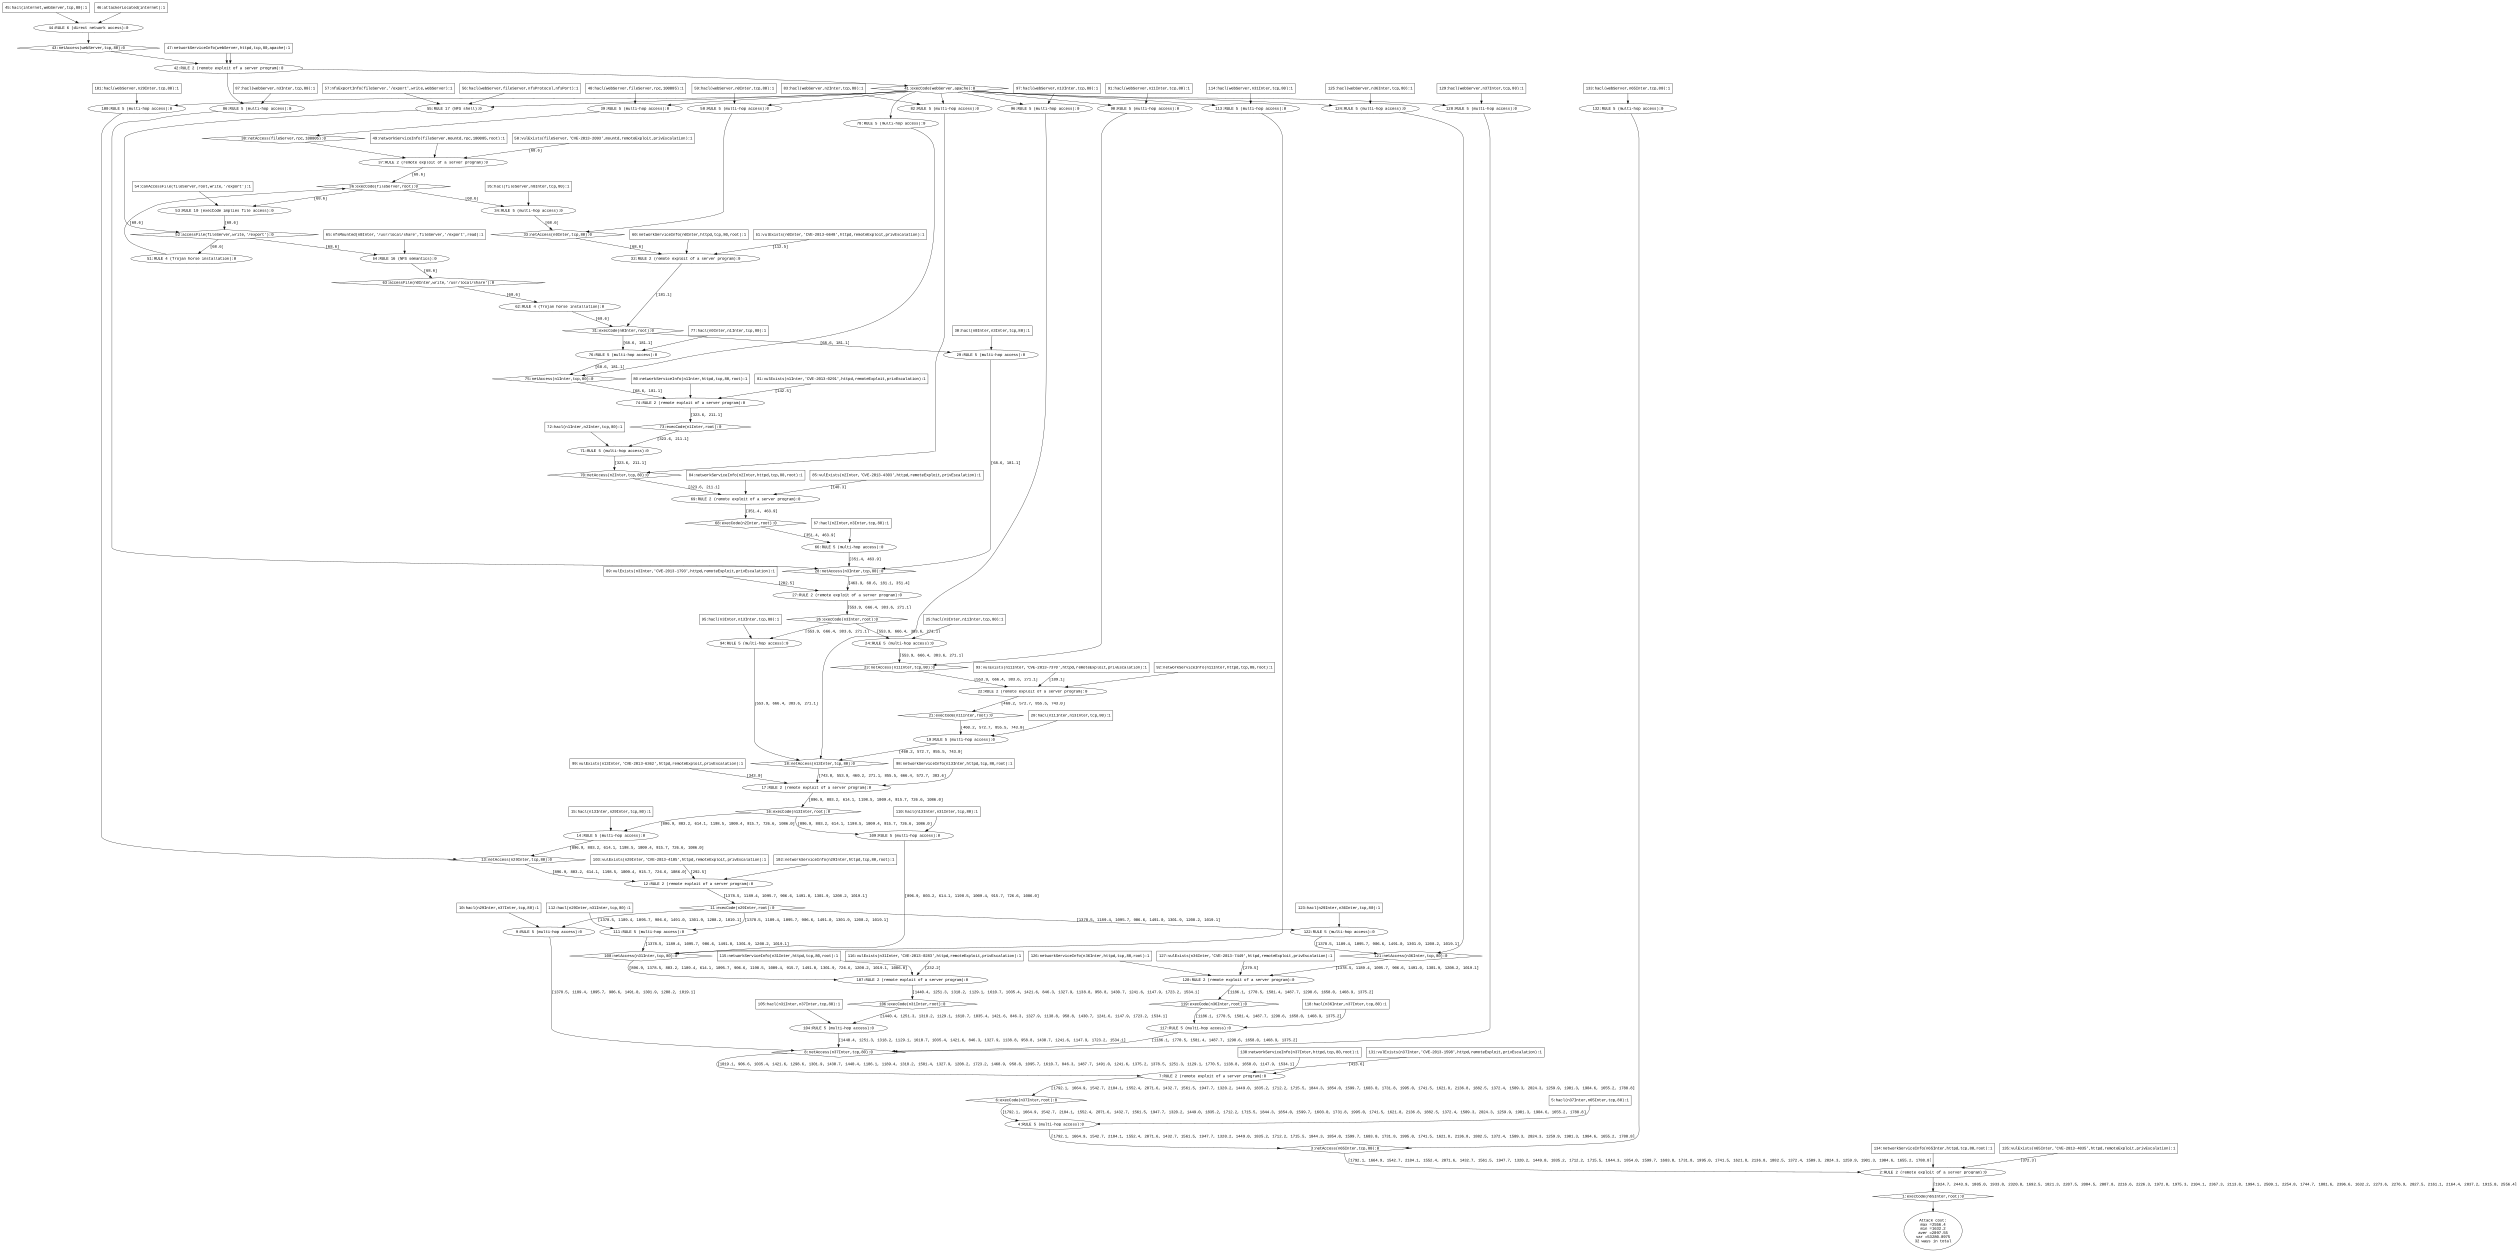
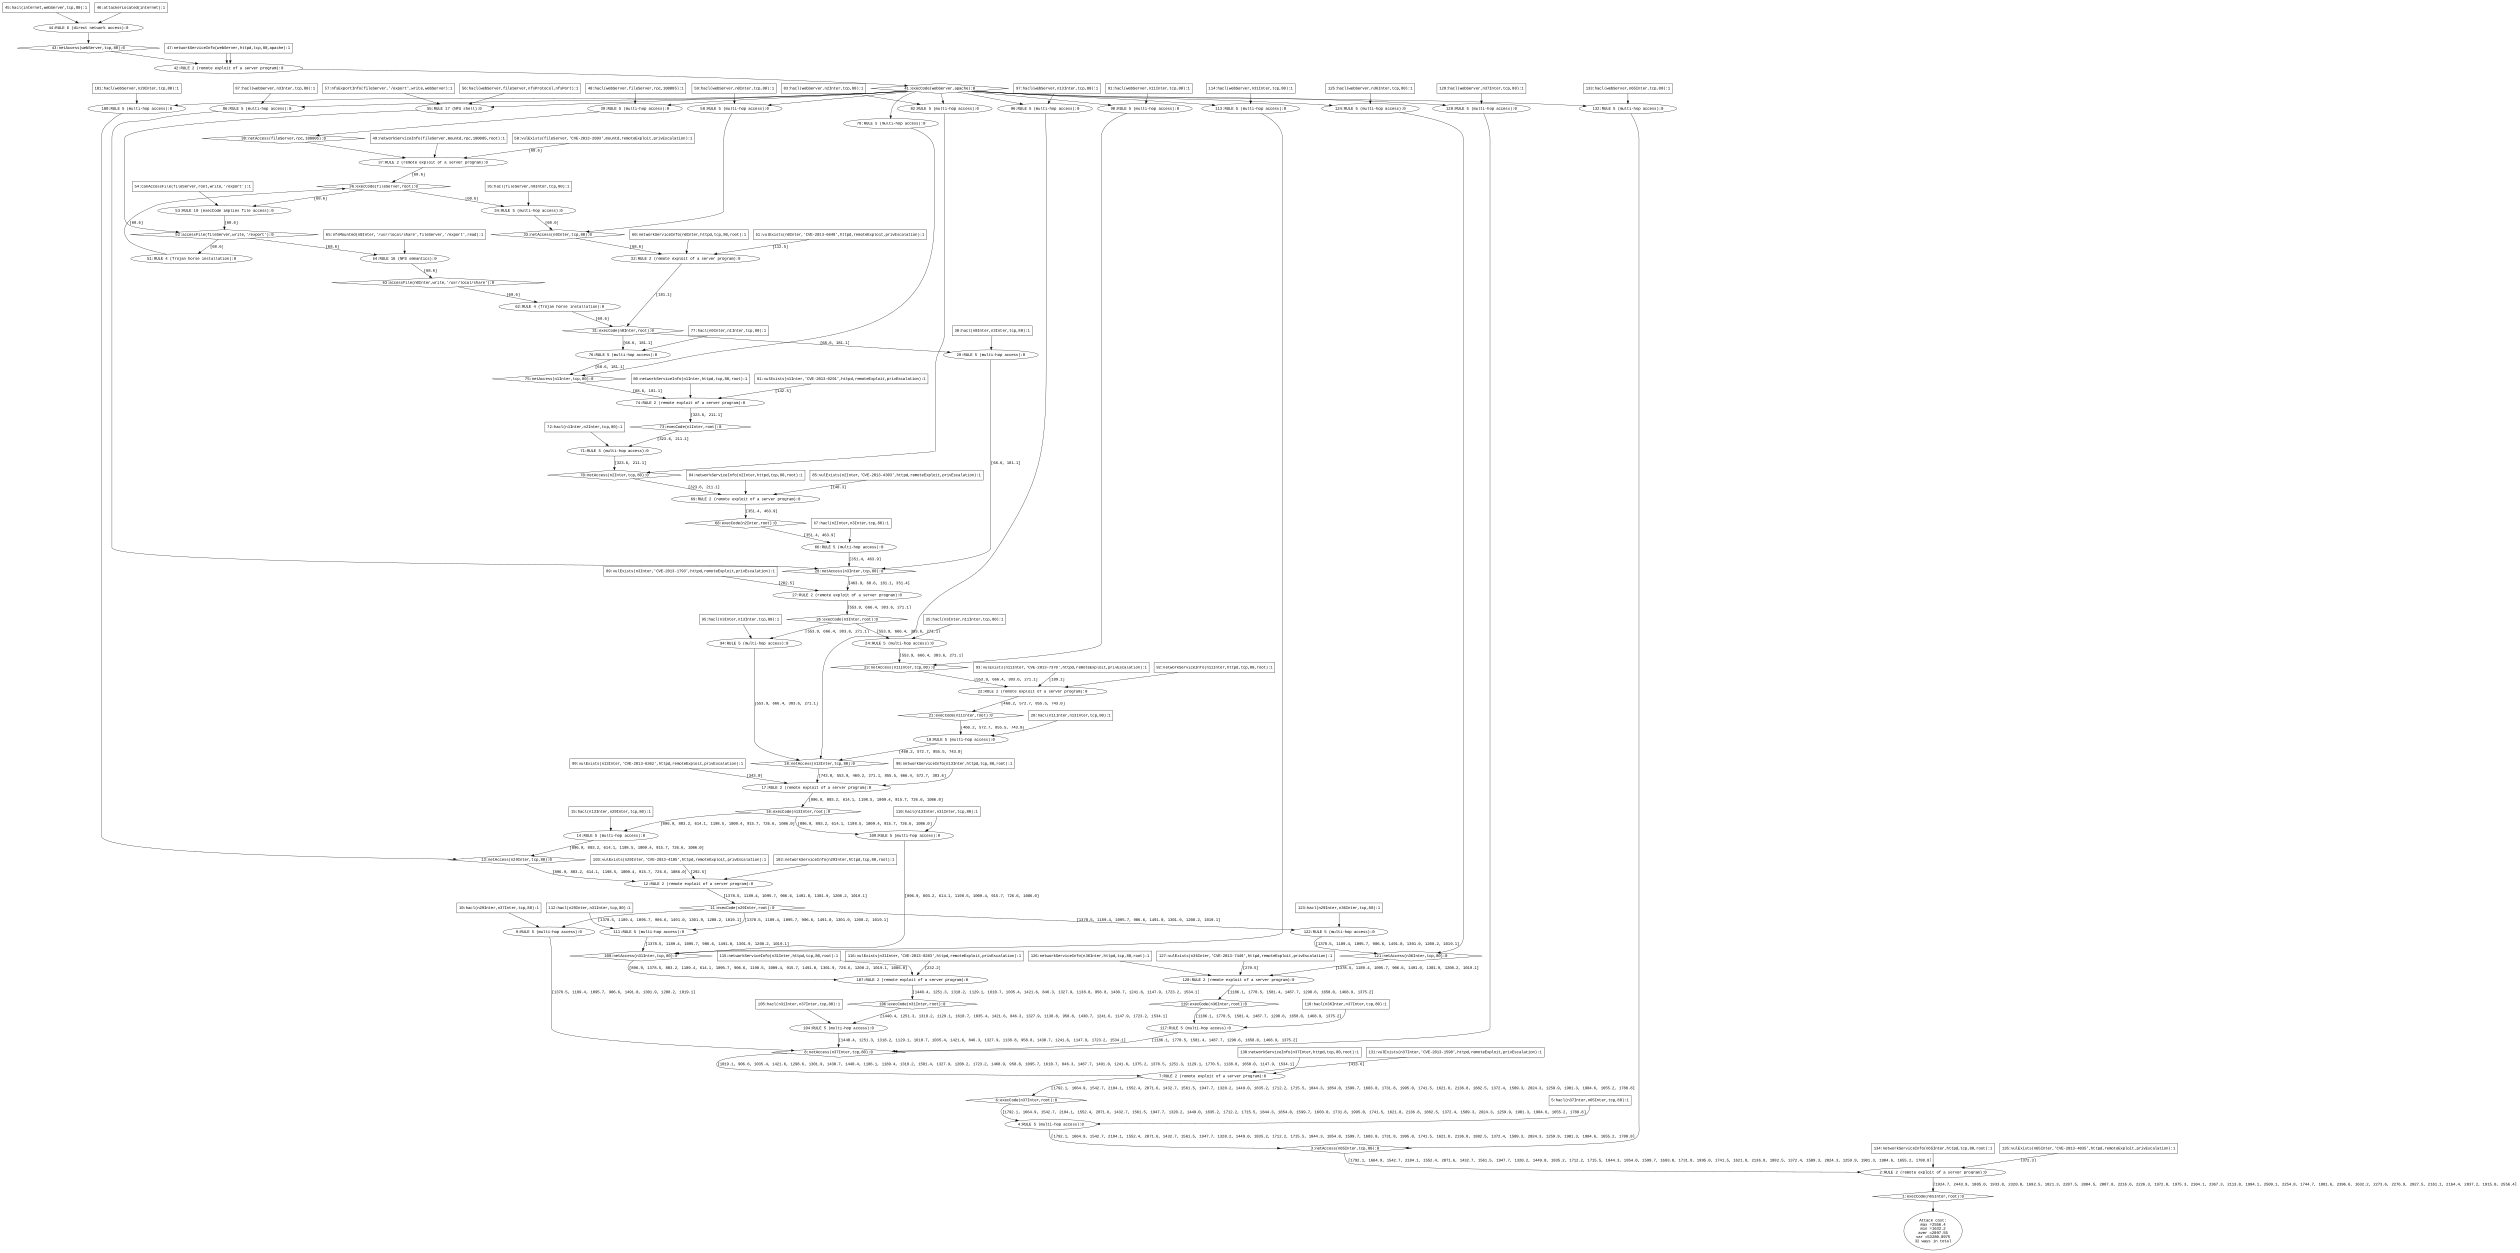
edge "42:RULE 2 (remote exploit of a server program):0" -> "86:RULE 5 (multi-hop access):0": now "41:execCode(webServer,apache):0" -> "86:RULE 5 (multi-hop access):0"
edge "41:execCode(webServer,apache):0" -> "132:RULE 5 (multi-hop access):0": added
